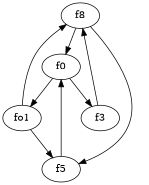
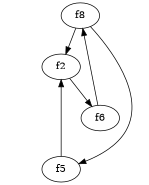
node "f0": label "f0" -> "f2"
node "fo1": removed
node "f3": label "f3" -> "f6"
